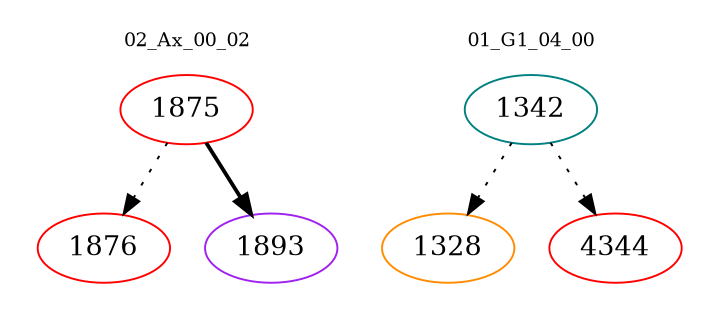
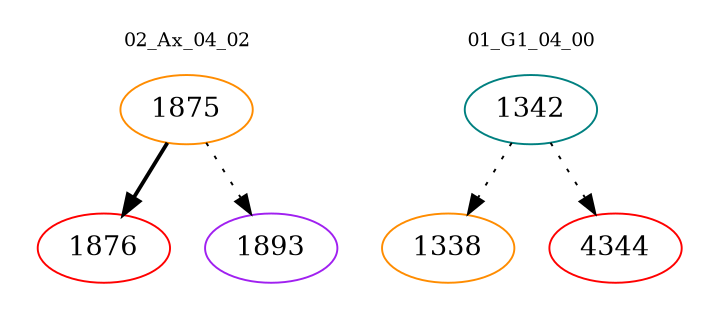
cluster "02_Ax_00_02": label "02_Ax_00_02" -> "02_Ax_04_02"
node "1875": color red -> darkorange
edge "1875" -> "1876": style dotted -> bold
edge "1875" -> "1893": style bold -> dotted
node "1328": label "1328" -> "1338"
